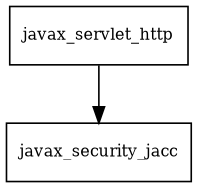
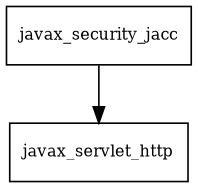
edge "javax_servlet_http" -> "javax_security_jacc": reversed
